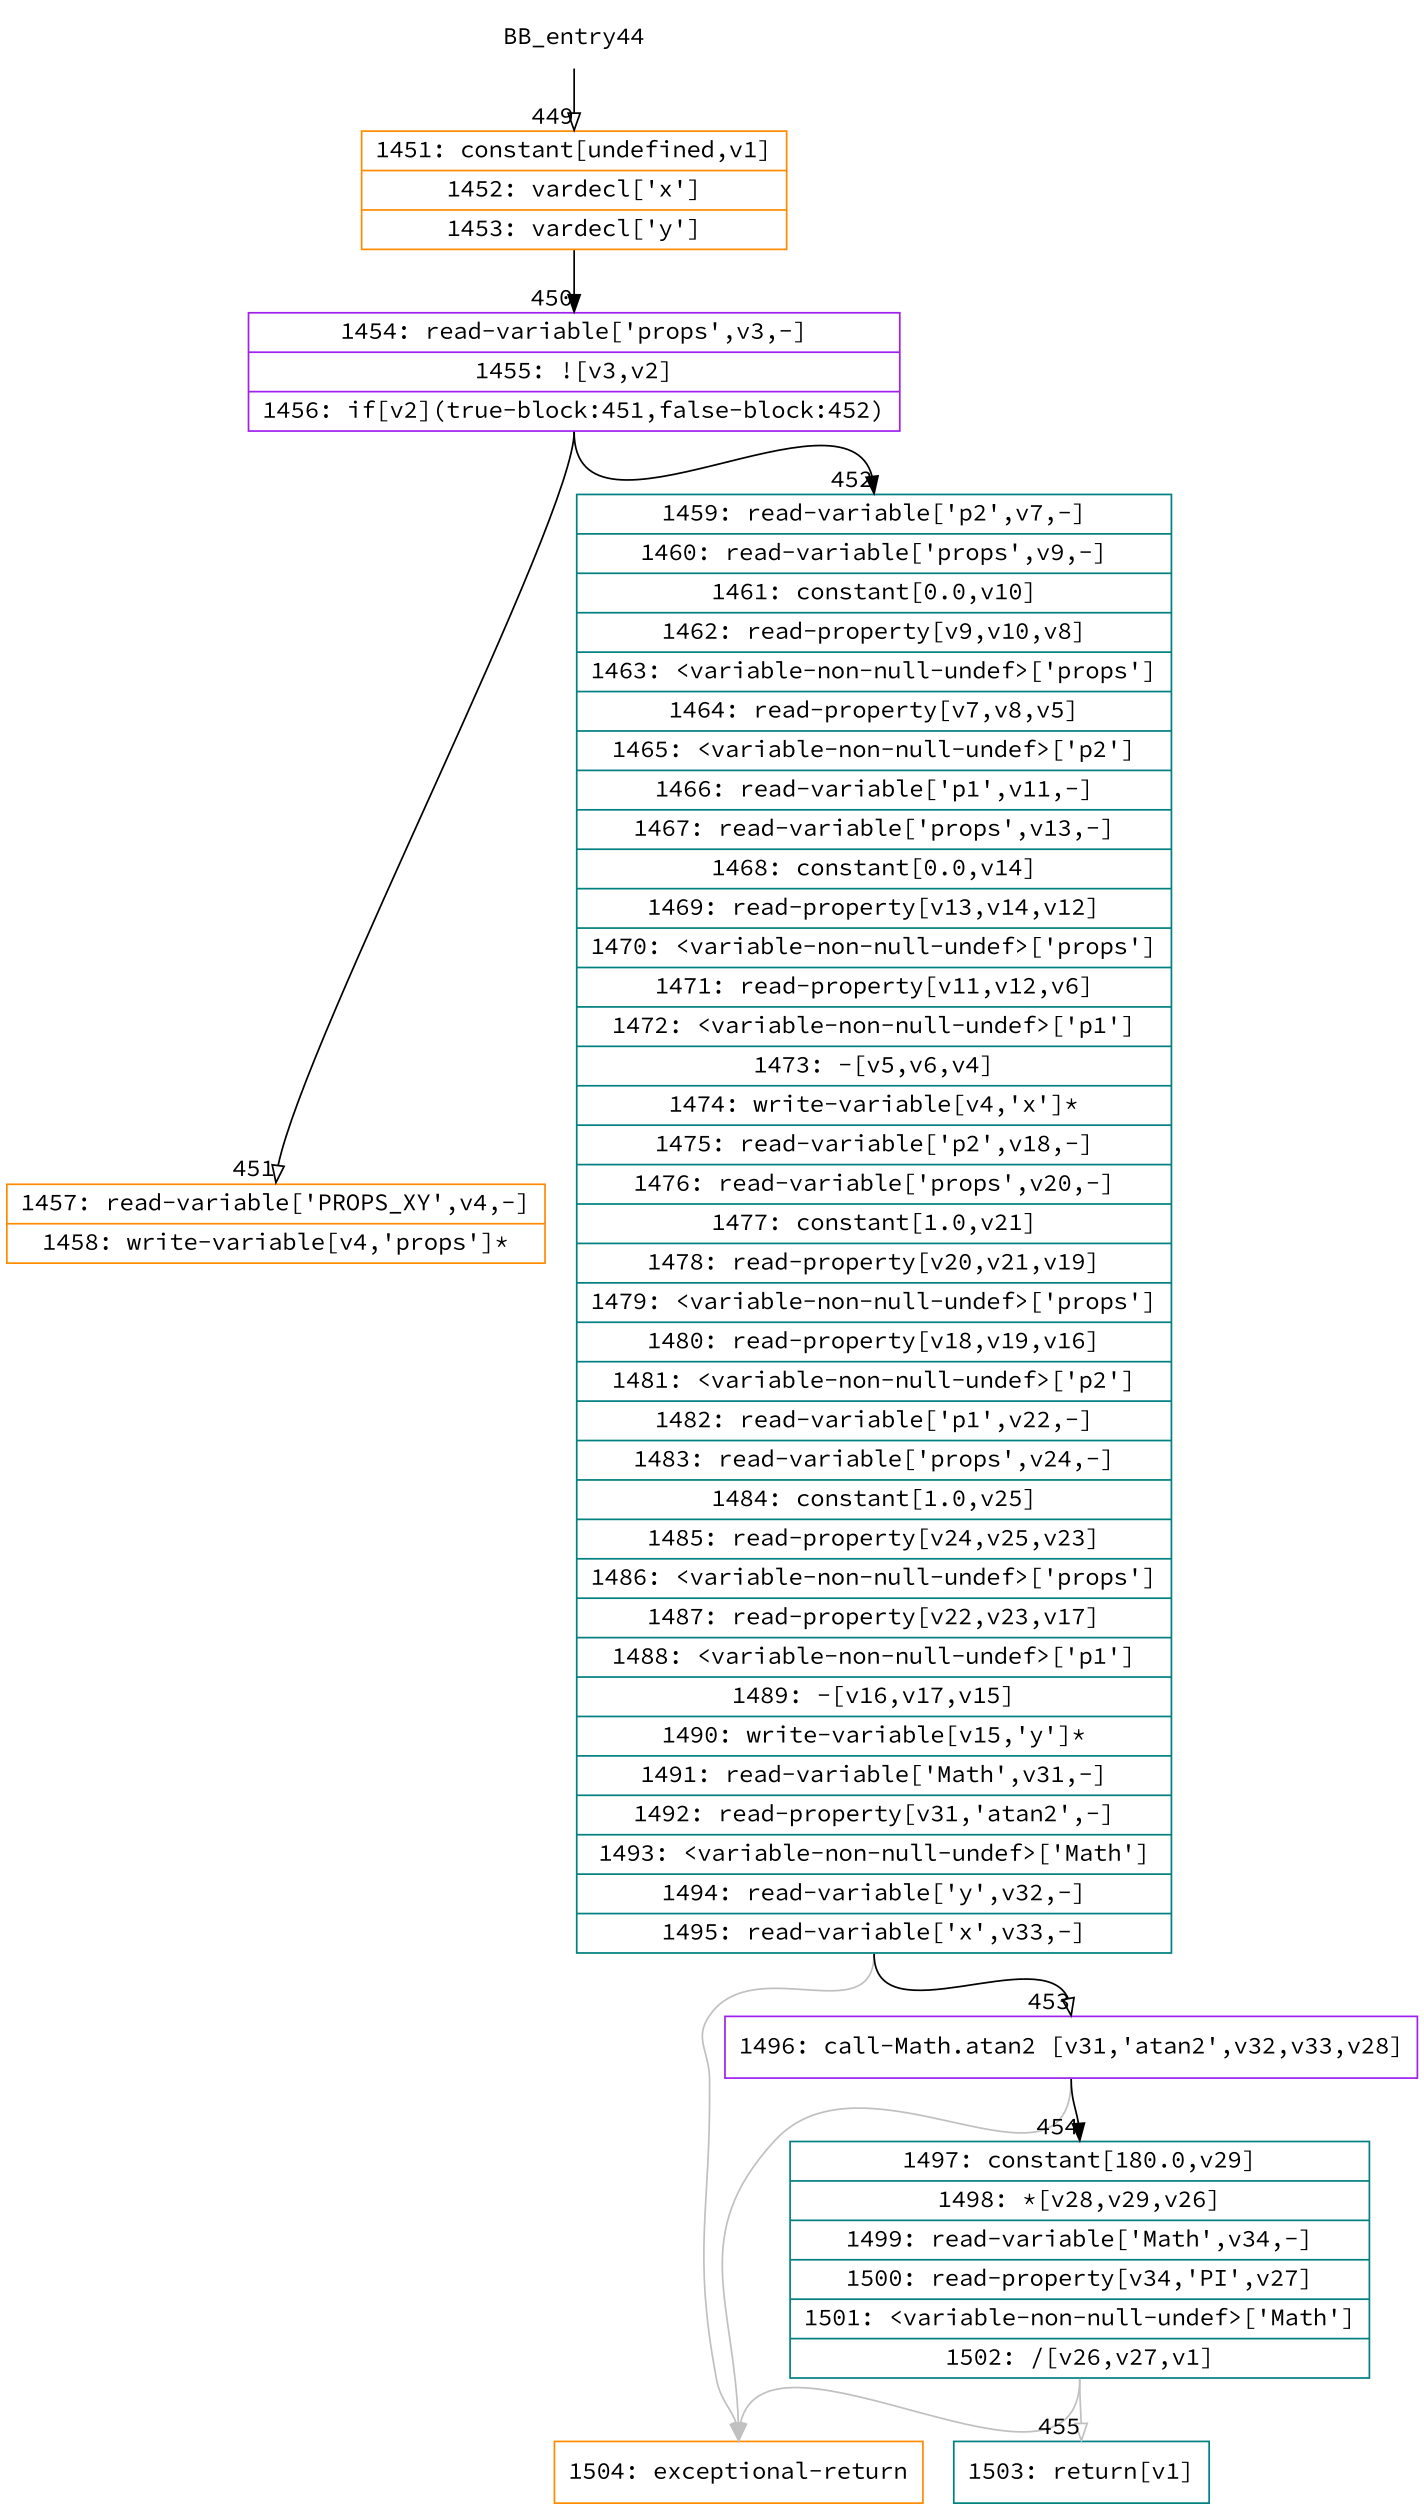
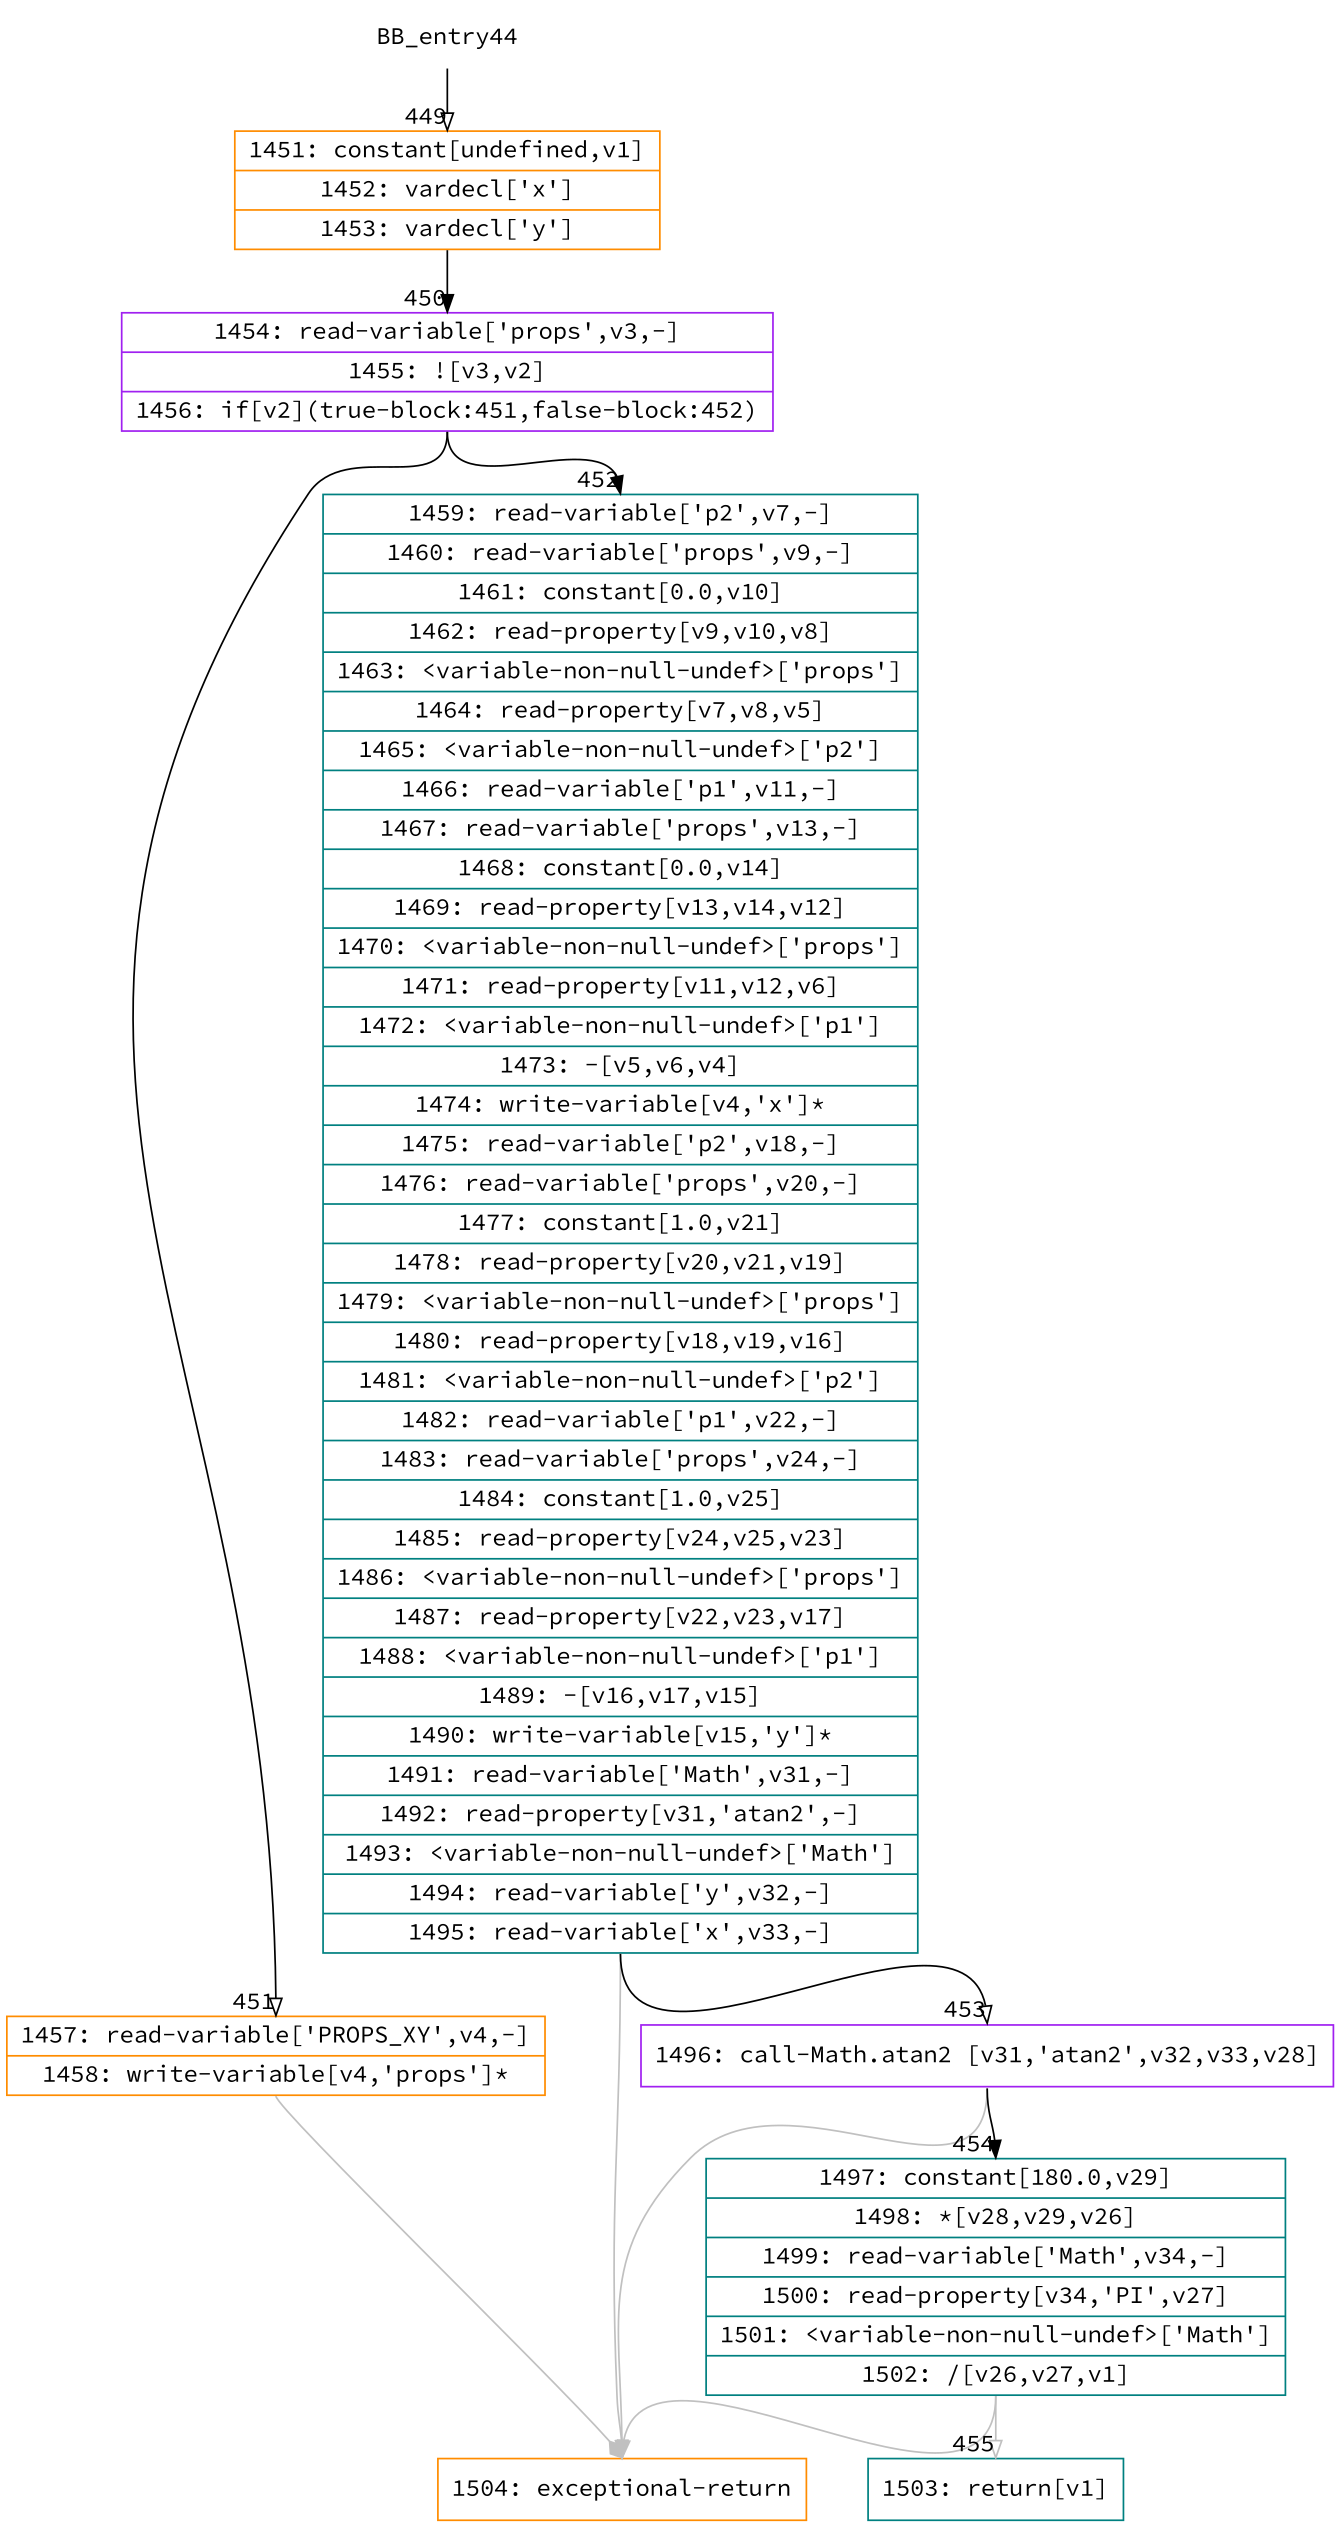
edge "1457: read-variable['PROPS_XY',v4,-]" -> "1504: exceptional-return": added
